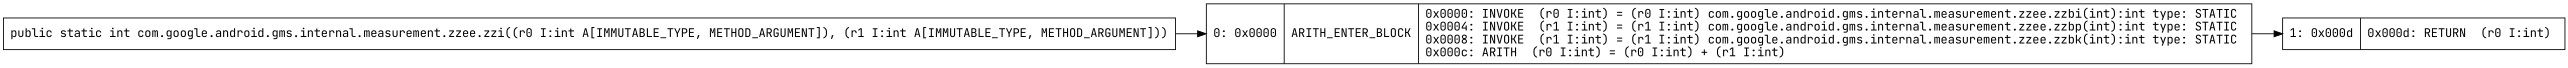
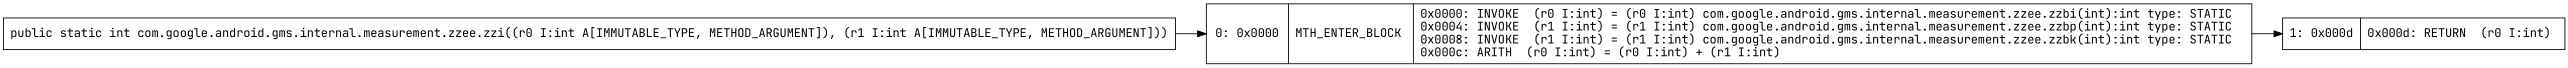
node "0: 0x0000": text "ARITH_ENTER_BLOCK" -> "MTH_ENTER_BLOCK"
